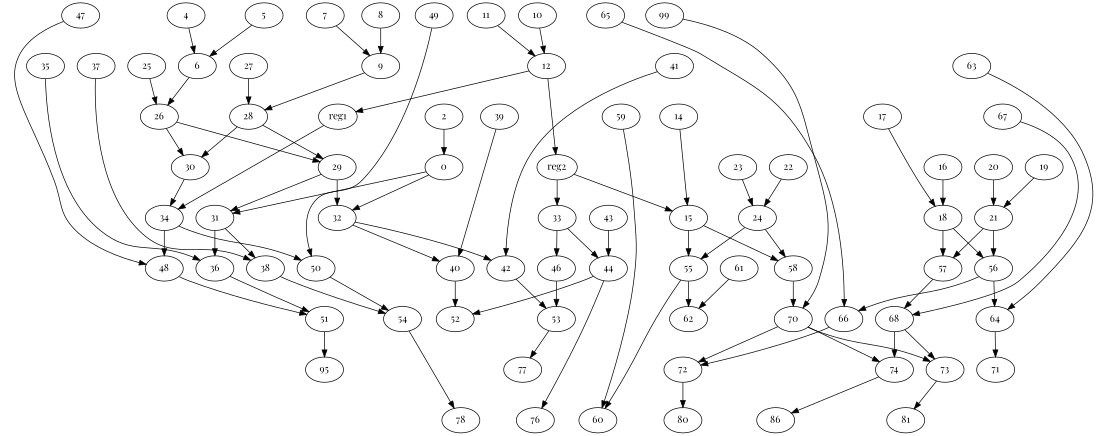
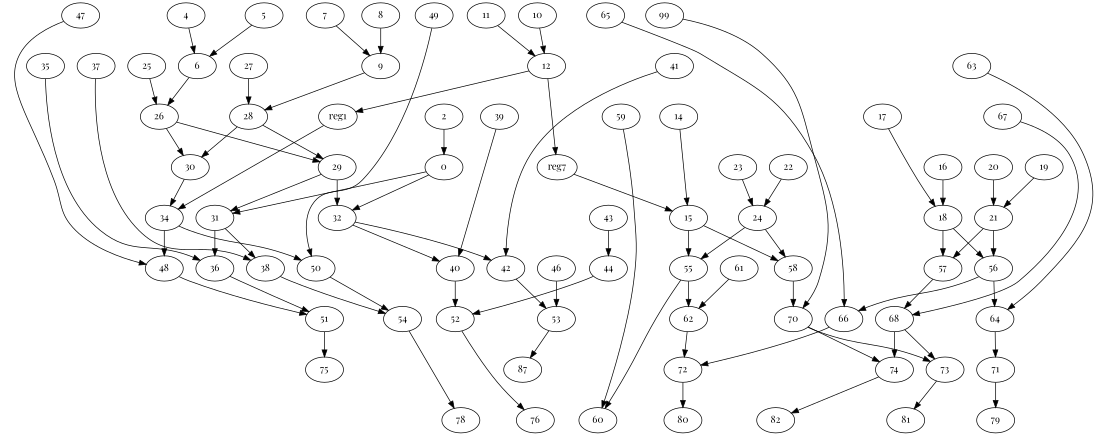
node "reg2": label "reg2" -> "reg7"
node "33": removed
edge "44" -> "76": now "52" -> "76"
edge "70" -> "72": now "62" -> "72"
node "95": label "95" -> "75"
node "77": label "77" -> "87"
node "86": label "86" -> "82"
node "79": added
